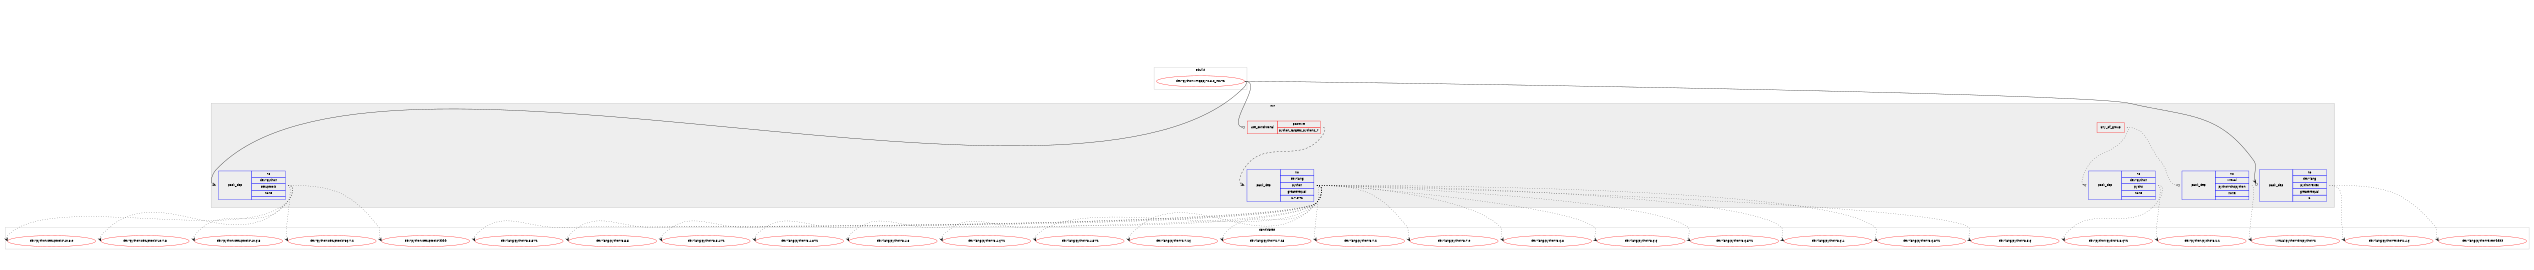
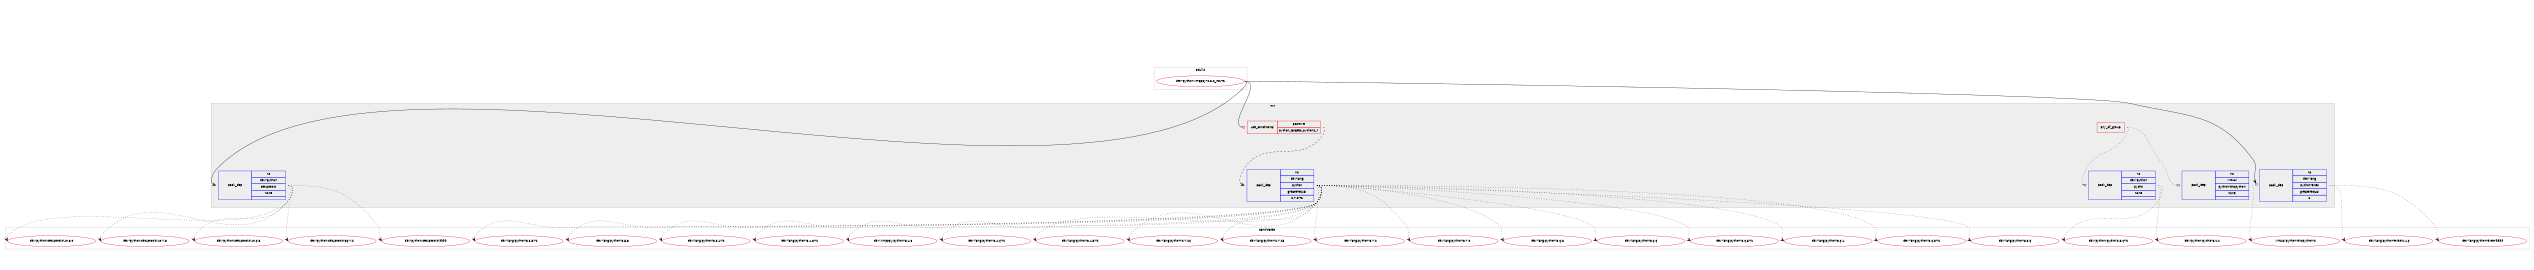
node "dev-lang/python-3.4.8": label "dev-lang/python-3.4.8" -> "dev-xmpppy/python-3.4.8"
